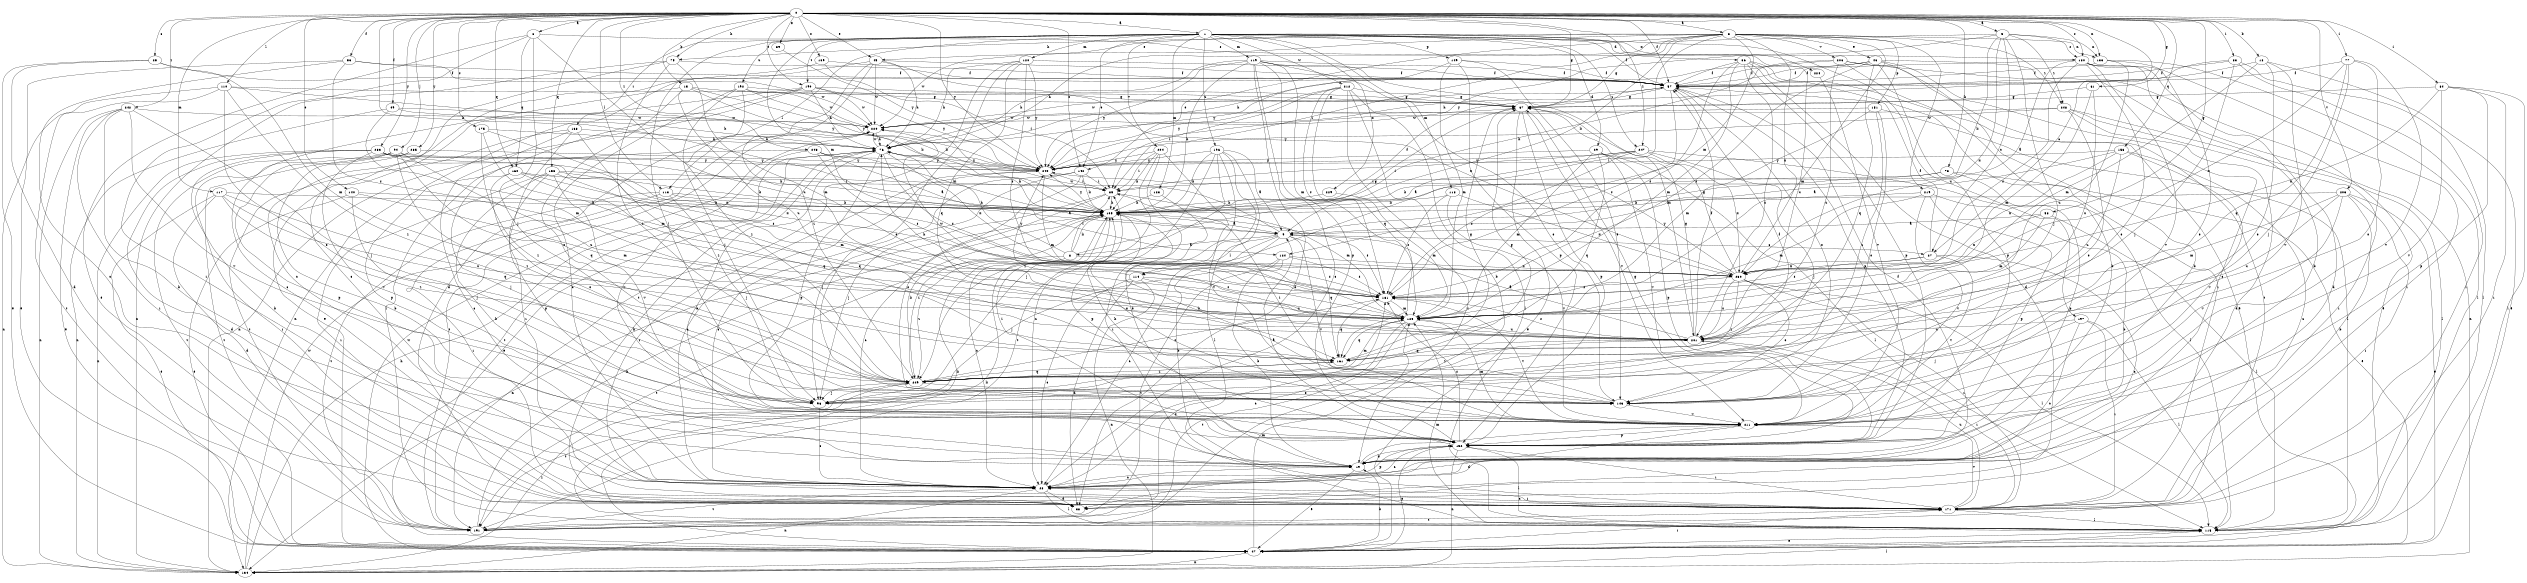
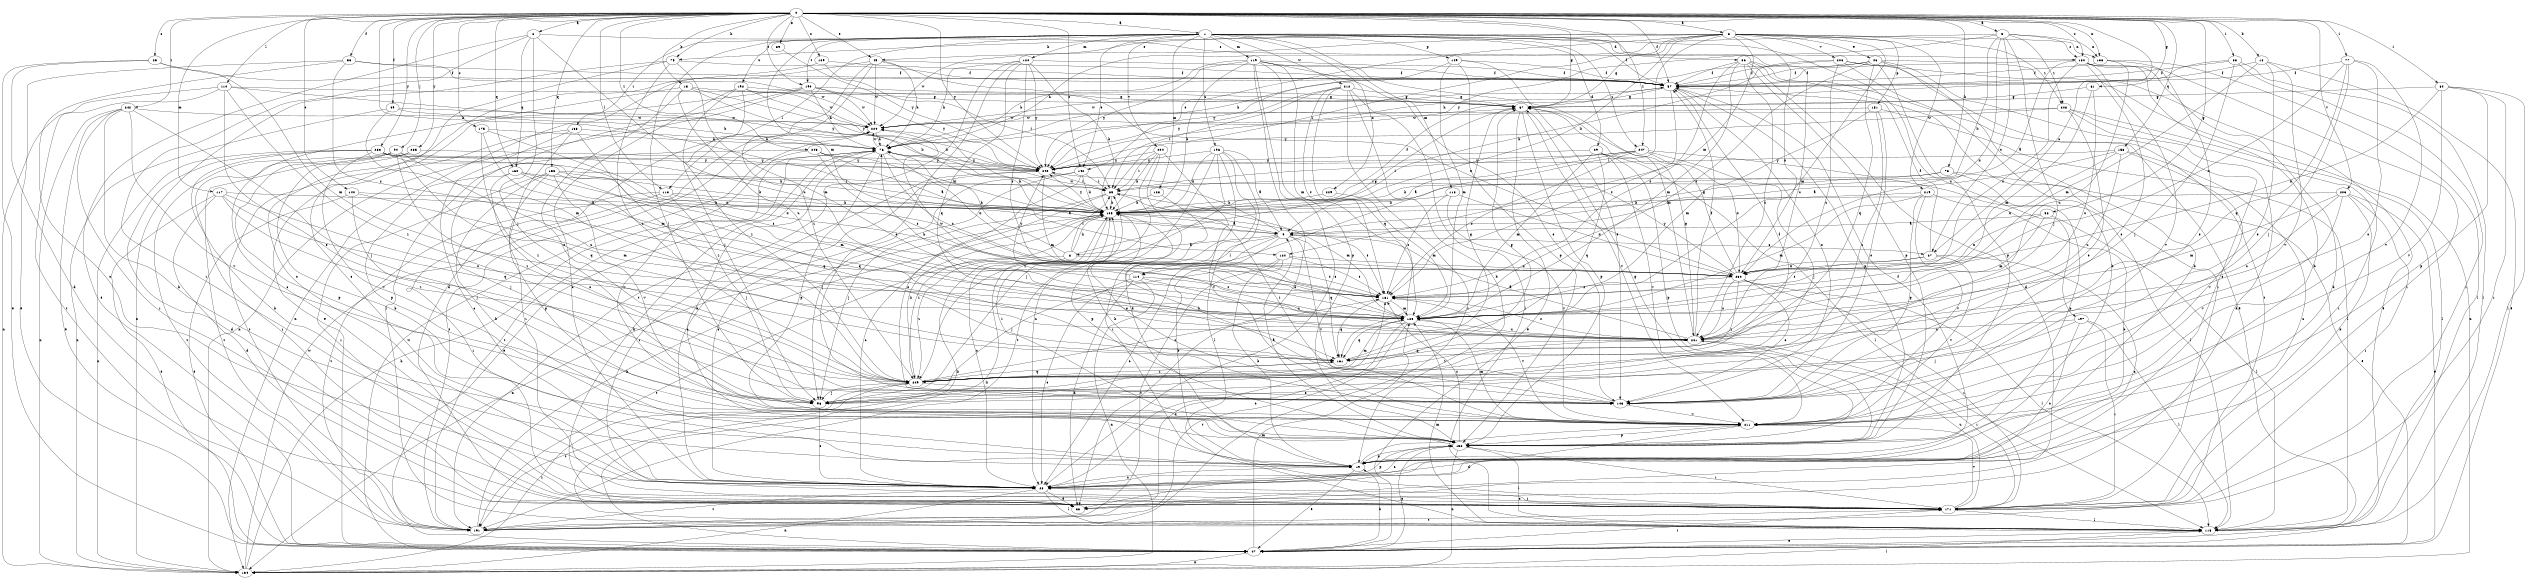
node "224": removed
edge "120" -> "105": added, label "k"
edge "219" -> "152": now "219" -> "143"
